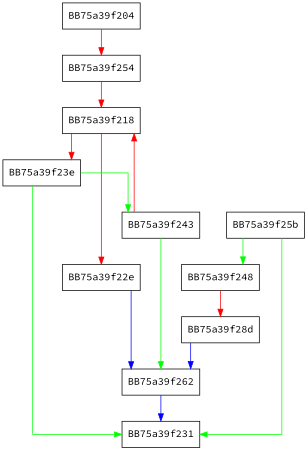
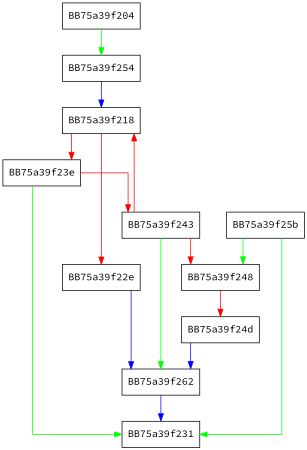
edge "BB75a39f204" -> "BB75a39f254": color red -> green
edge "BB75a39f254" -> "BB75a39f218": color red -> blue
edge "BB75a39f23e" -> "BB75a39f243": color green -> red
edge "BB75a39f243" -> "BB75a39f248": added
node "BB75a39f28d": label "BB75a39f28d" -> "BB75a39f24d"
